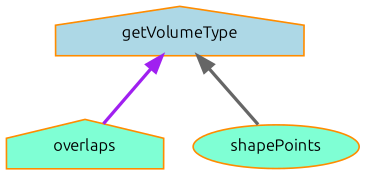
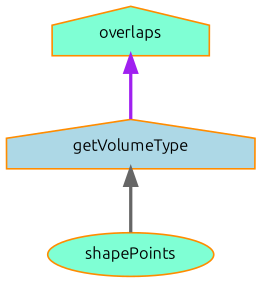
edge "overlaps" -> "getVolumeType": reversed
